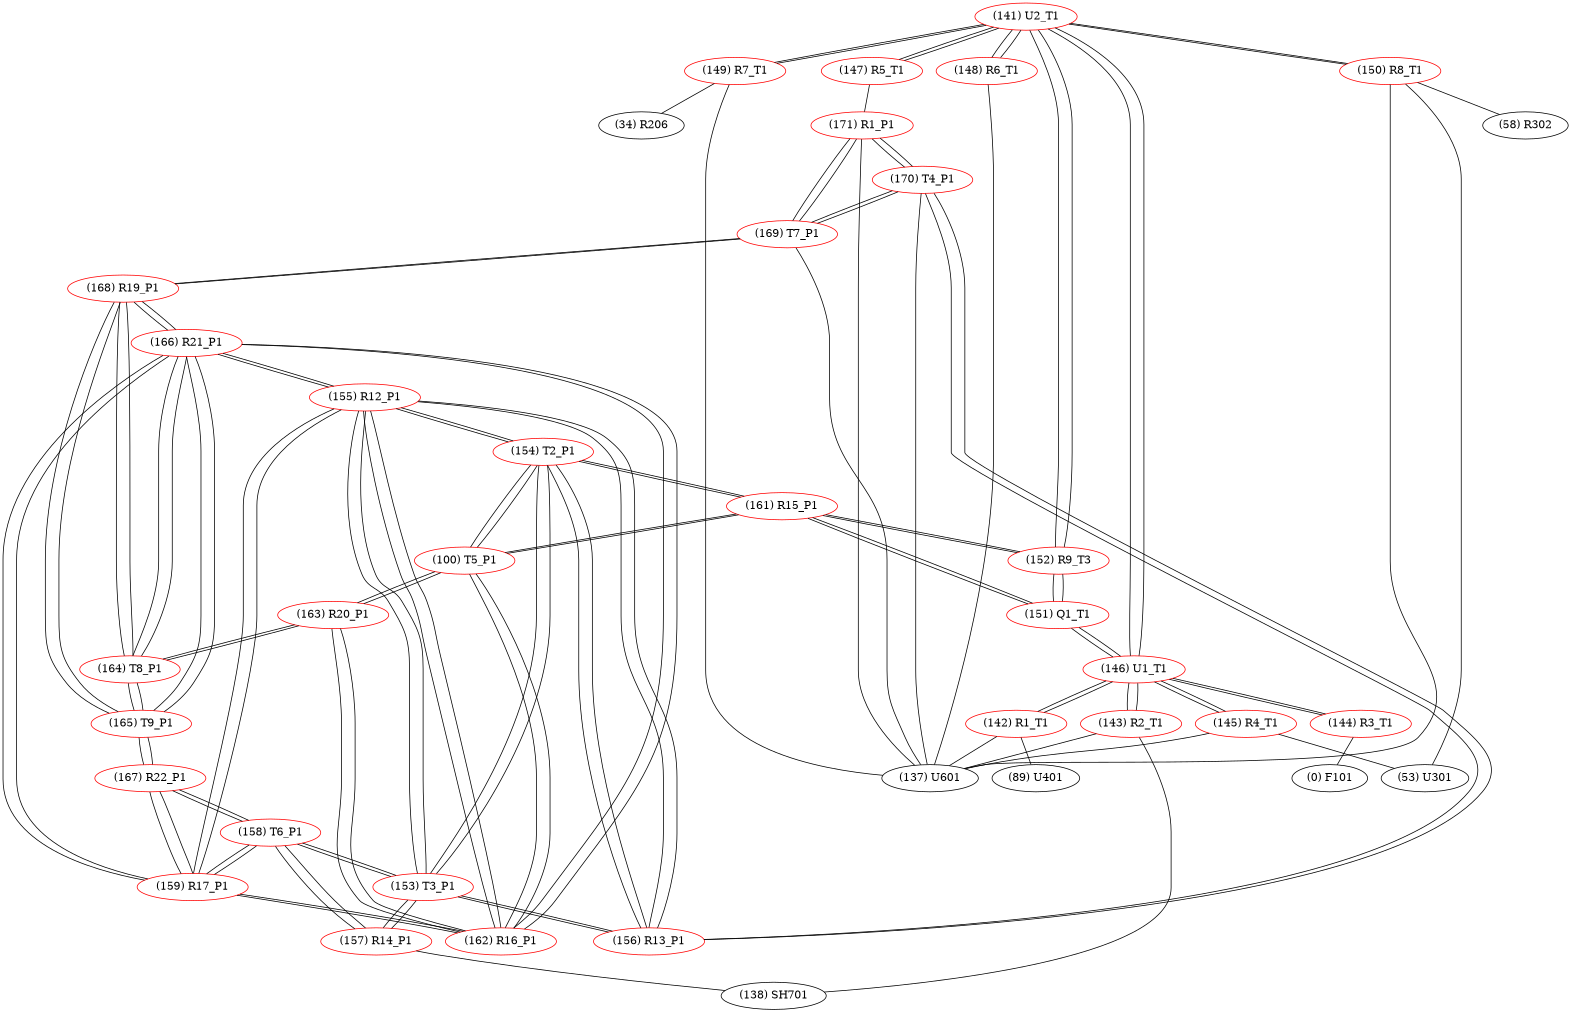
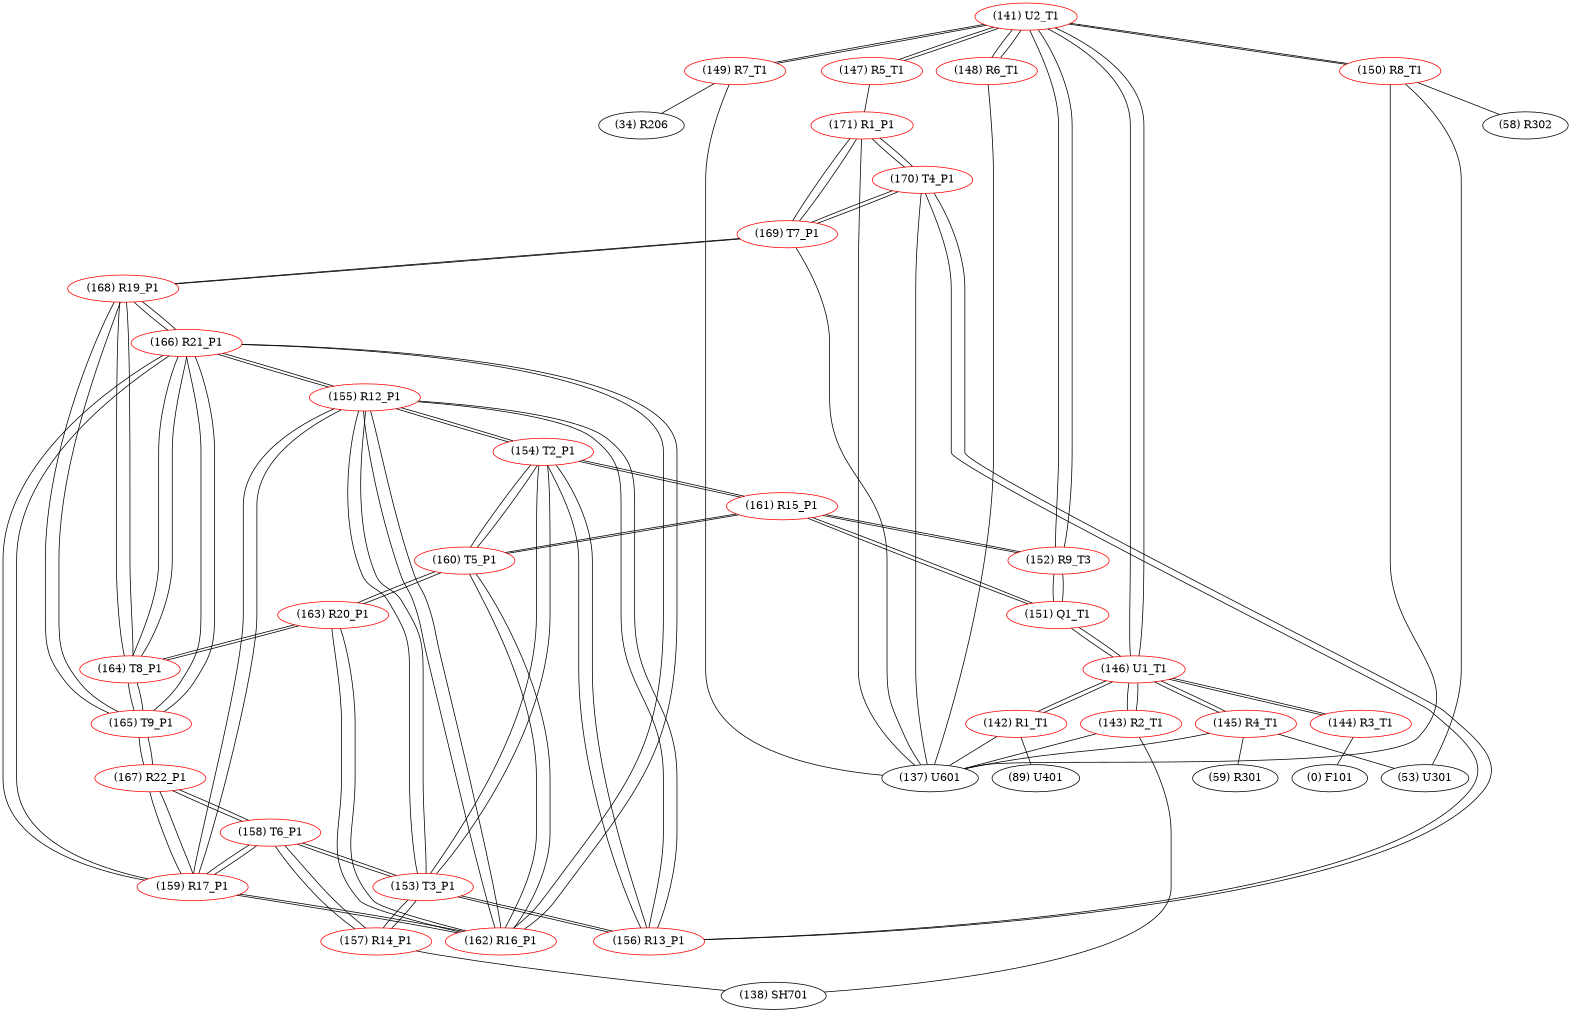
node "(100) T5_P1": label "(100) T5_P1" -> "(160) T5_P1"
node "(59) R301": added
